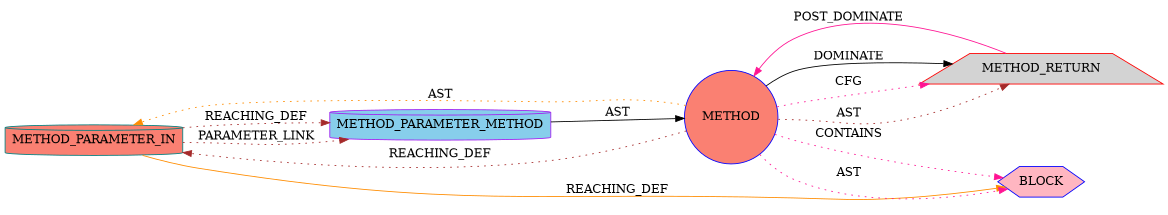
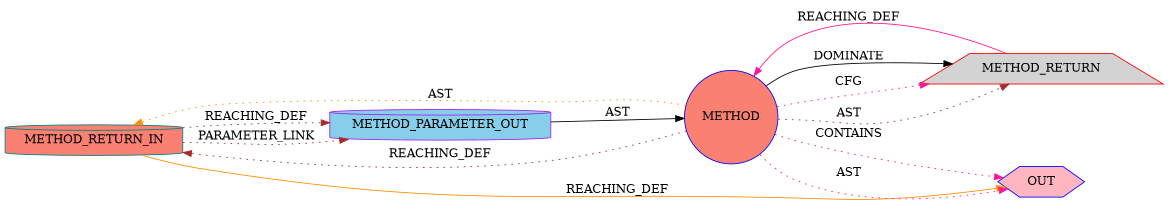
edge "METHOD_RETURN" -> "METHOD": label "POST_DOMINATE" -> "REACHING_DEF"
node "METHOD_PARAMETER_METHOD": label "METHOD_PARAMETER_METHOD" -> "METHOD_PARAMETER_OUT"
node "METHOD_PARAMETER_IN": label "METHOD_PARAMETER_IN" -> "METHOD_RETURN_IN"
node "BLOCK": label "BLOCK" -> "OUT"
